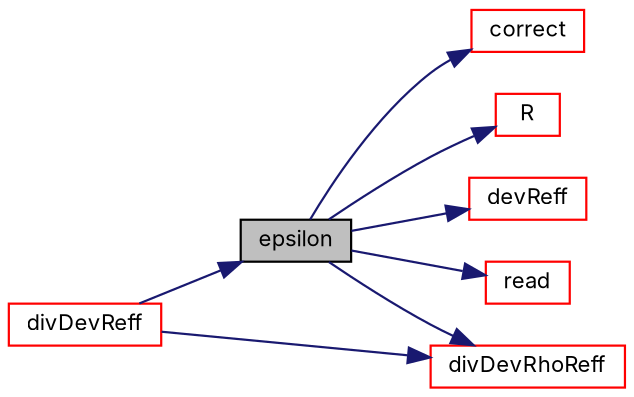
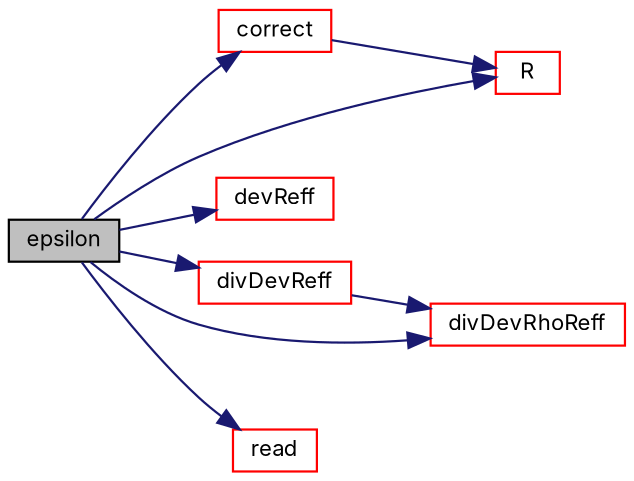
edge "correct" -> "R": added
edge "divDevReff" -> "epsilon": reversed
